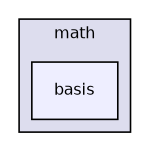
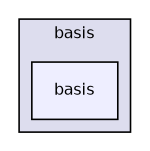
cluster "math": label "math" -> "basis"
